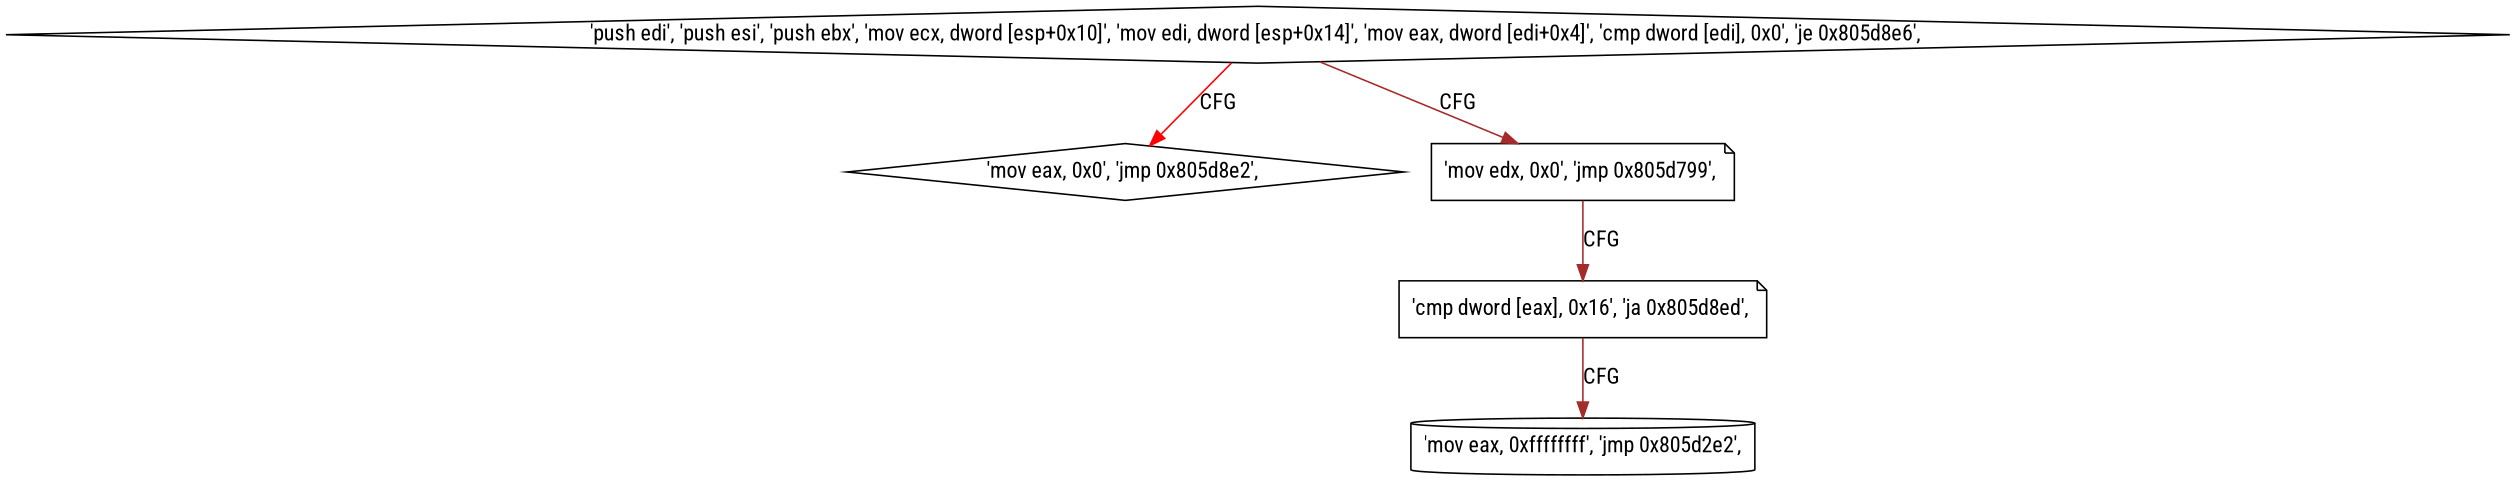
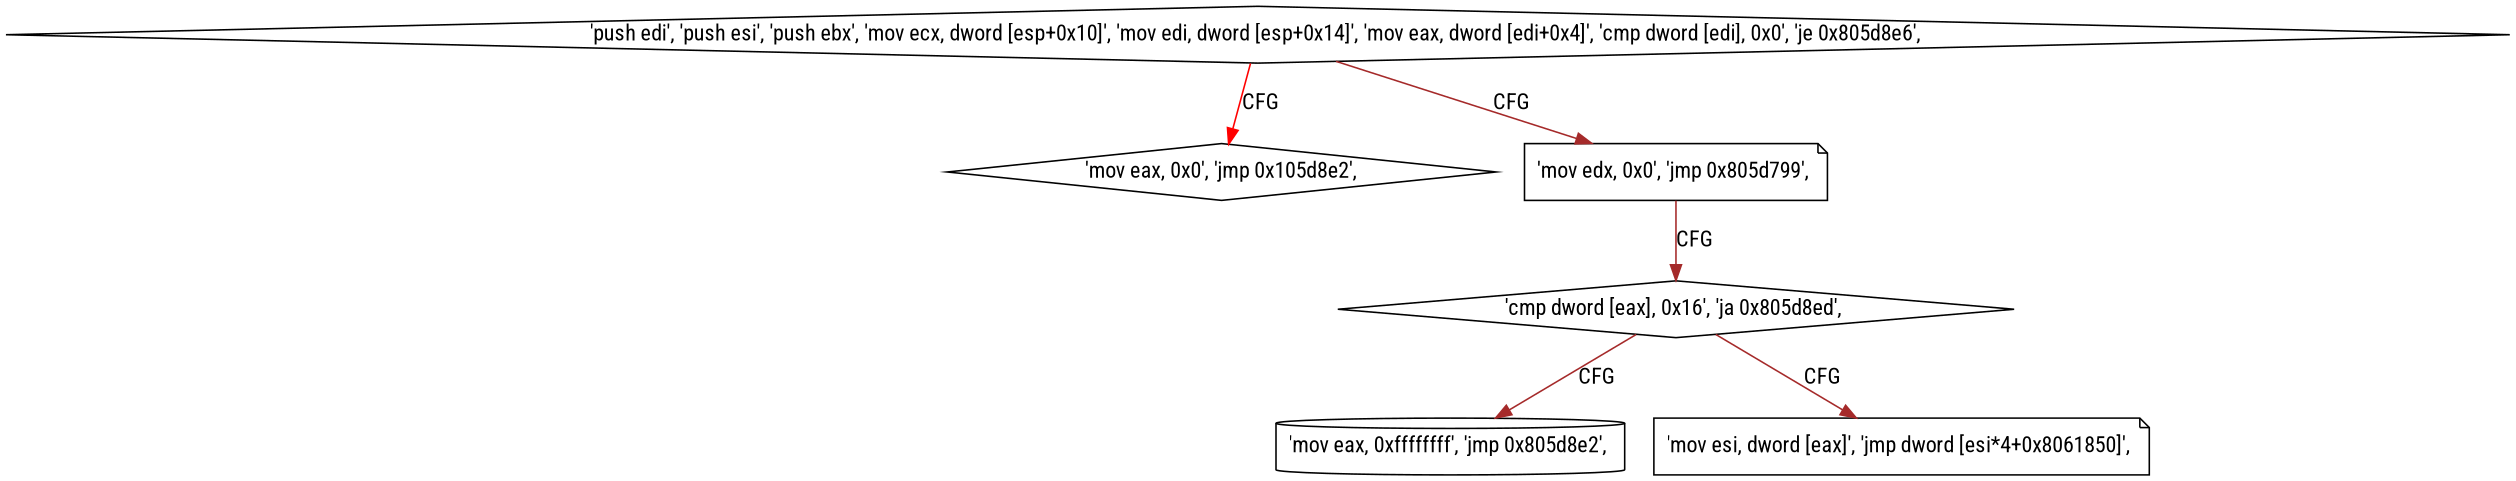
node "'mov eax, 0x0', 'jmp 0x805d8e2',": label "'mov eax, 0x0', 'jmp 0x805d8e2'," -> "'mov eax, 0x0', 'jmp 0x105d8e2',"
node "'cmp dword [eax], 0x16', 'ja 0x805d8ed',": shape note -> diamond
node "'mov eax, 0xffffffff', 'jmp 0x805d2e2',": label "'mov eax, 0xffffffff', 'jmp 0x805d2e2'," -> "'mov eax, 0xffffffff', 'jmp 0x805d8e2',"
node "'mov esi, dword [eax]', 'jmp dword [esi*4+0x8061850]',": added
